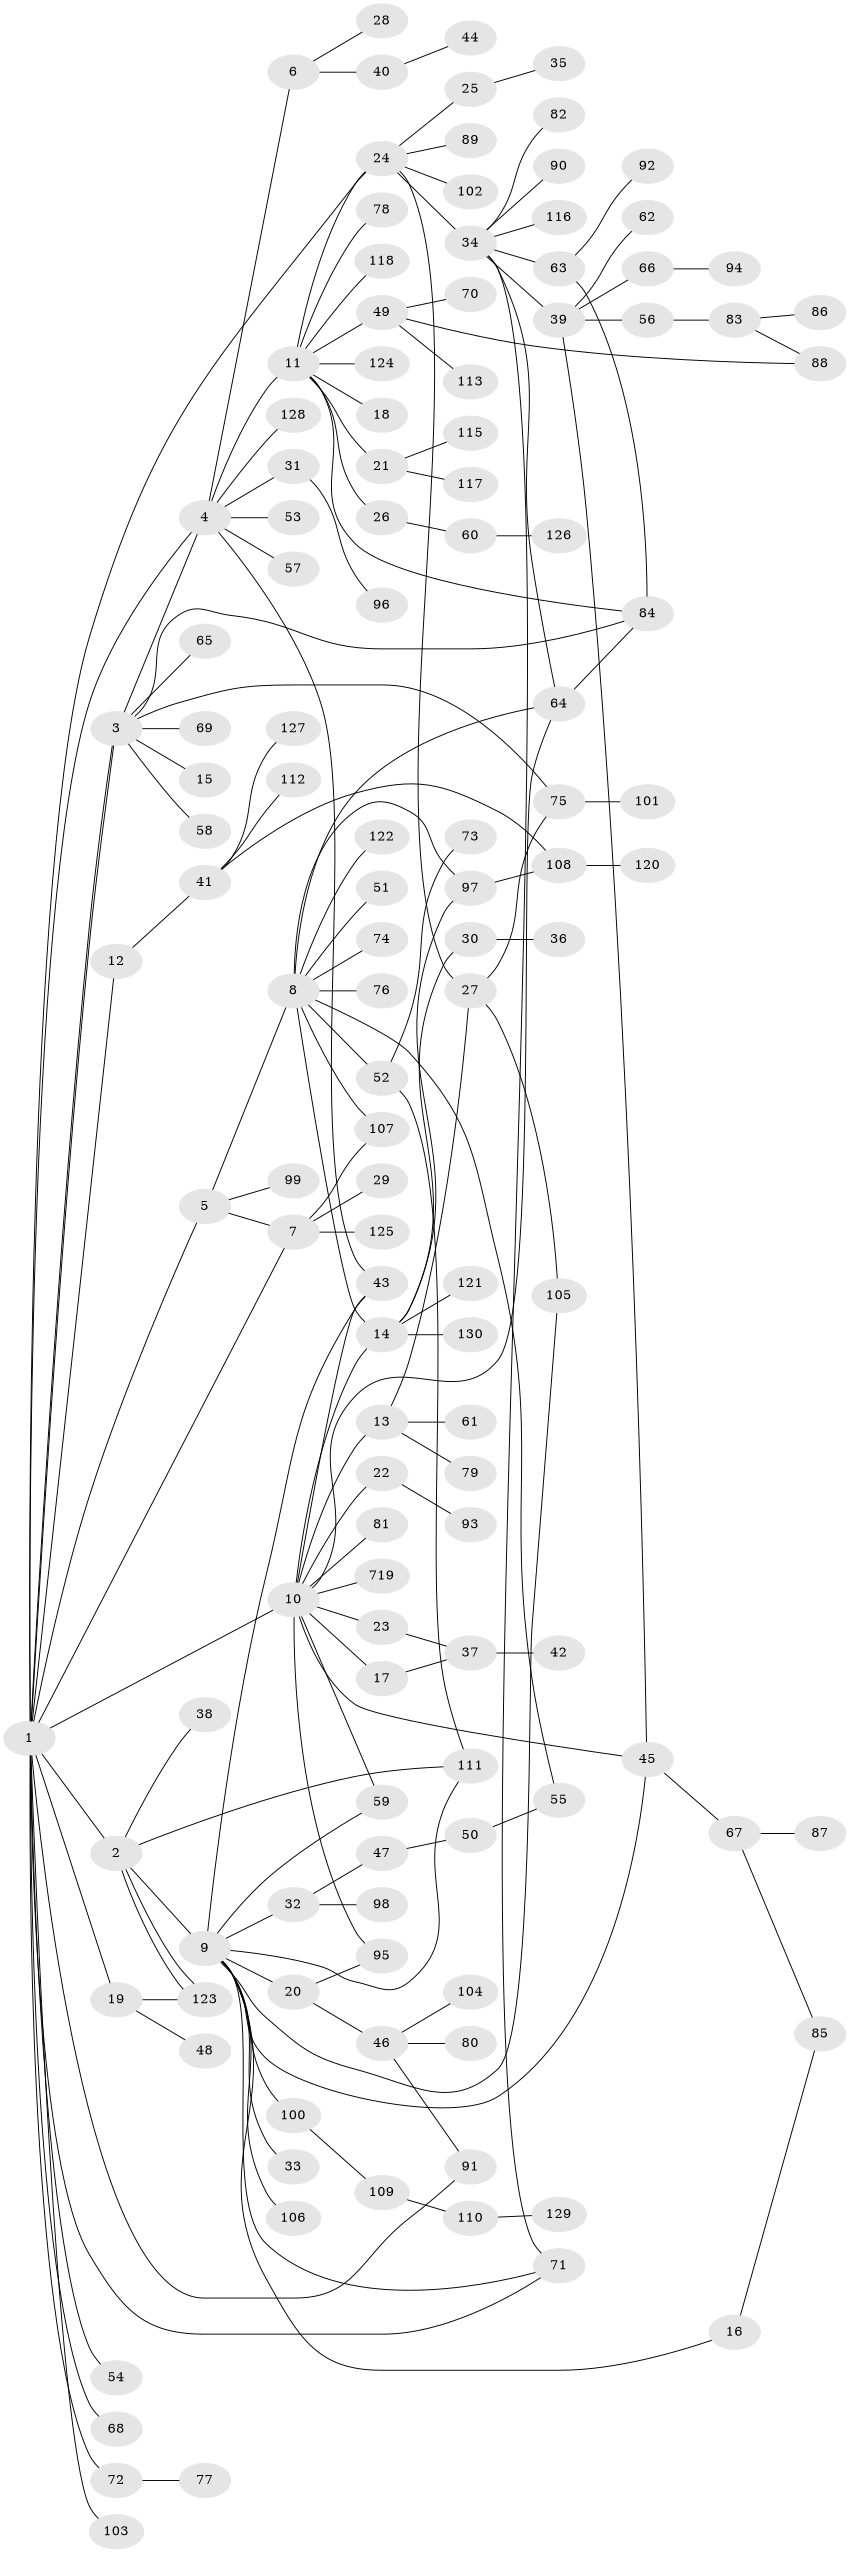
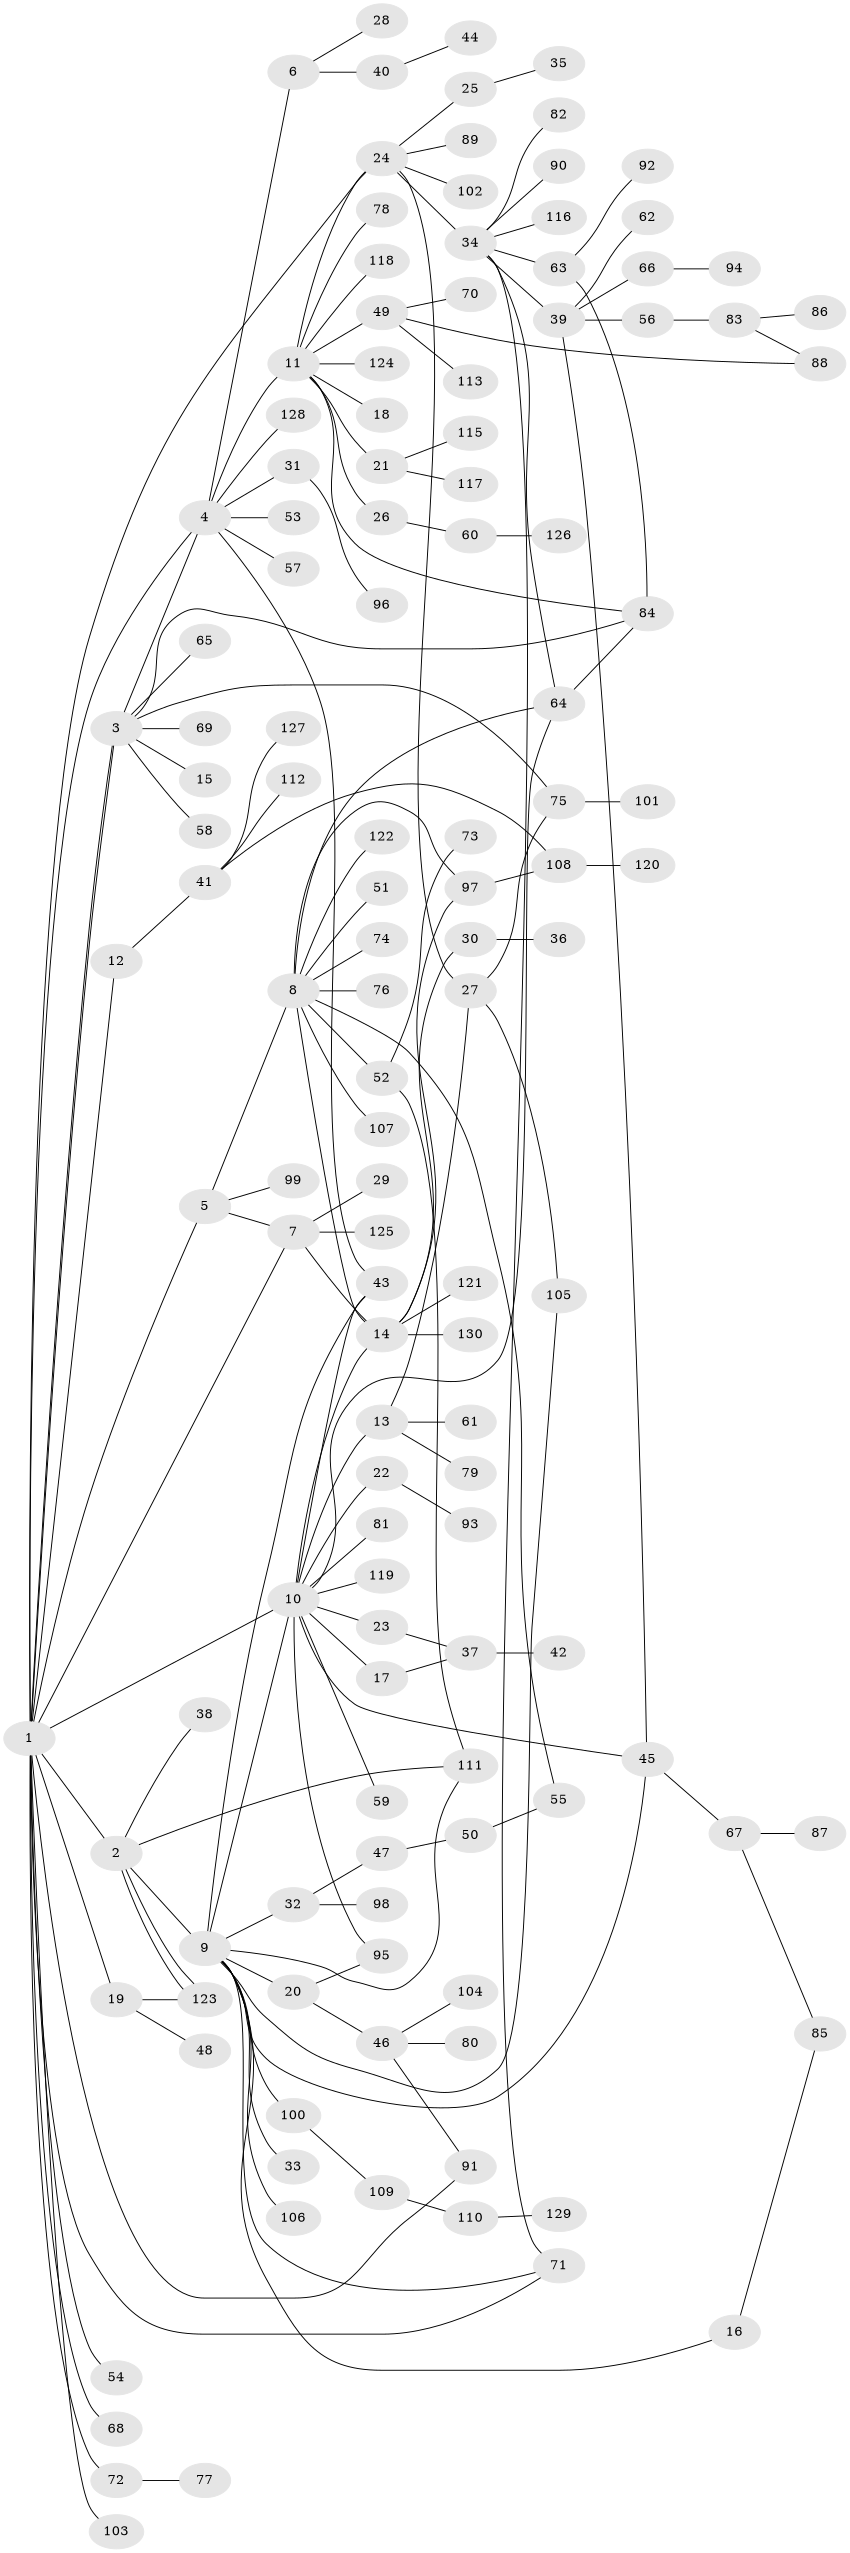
edge "107" -- "7": now "14" -- "7"
node "719": label "719" -> "119"
edge "59" -- "9": now "10" -- "9"
